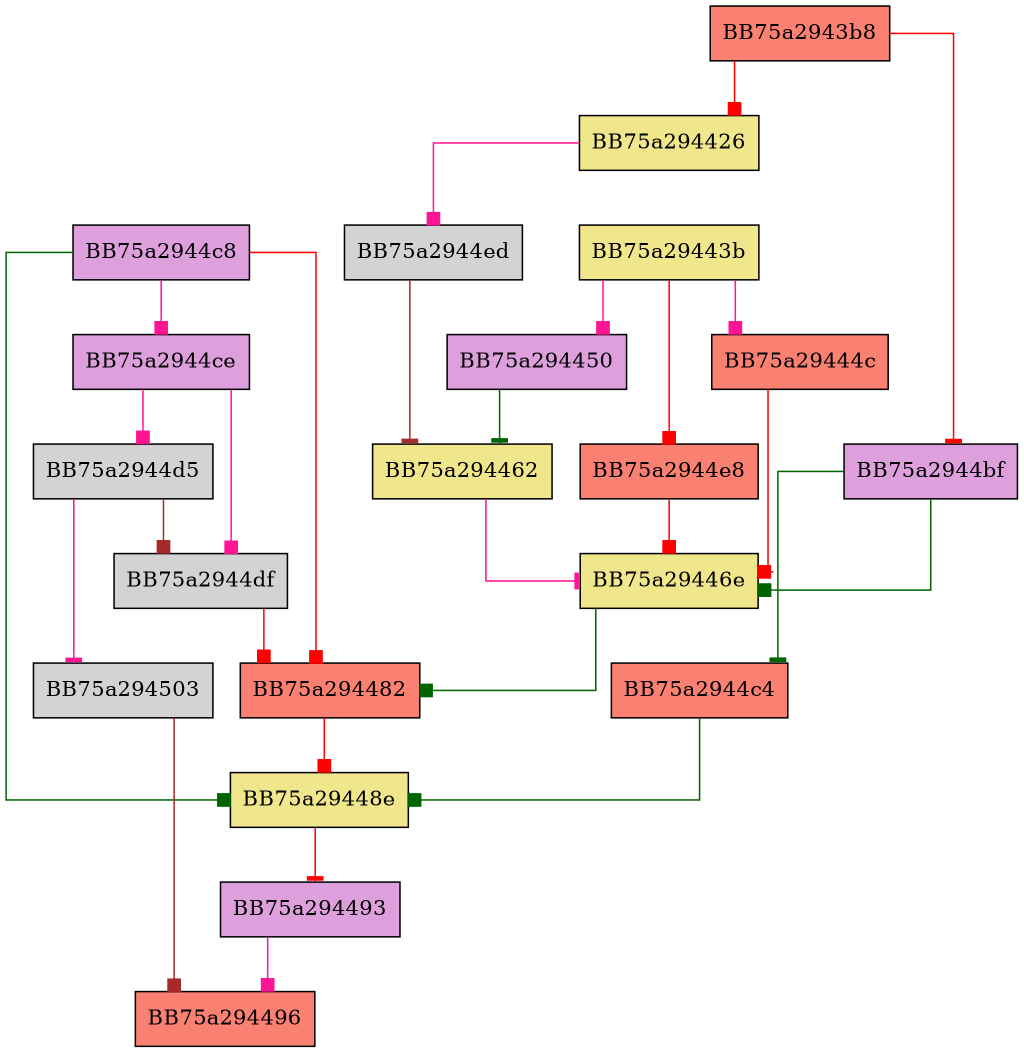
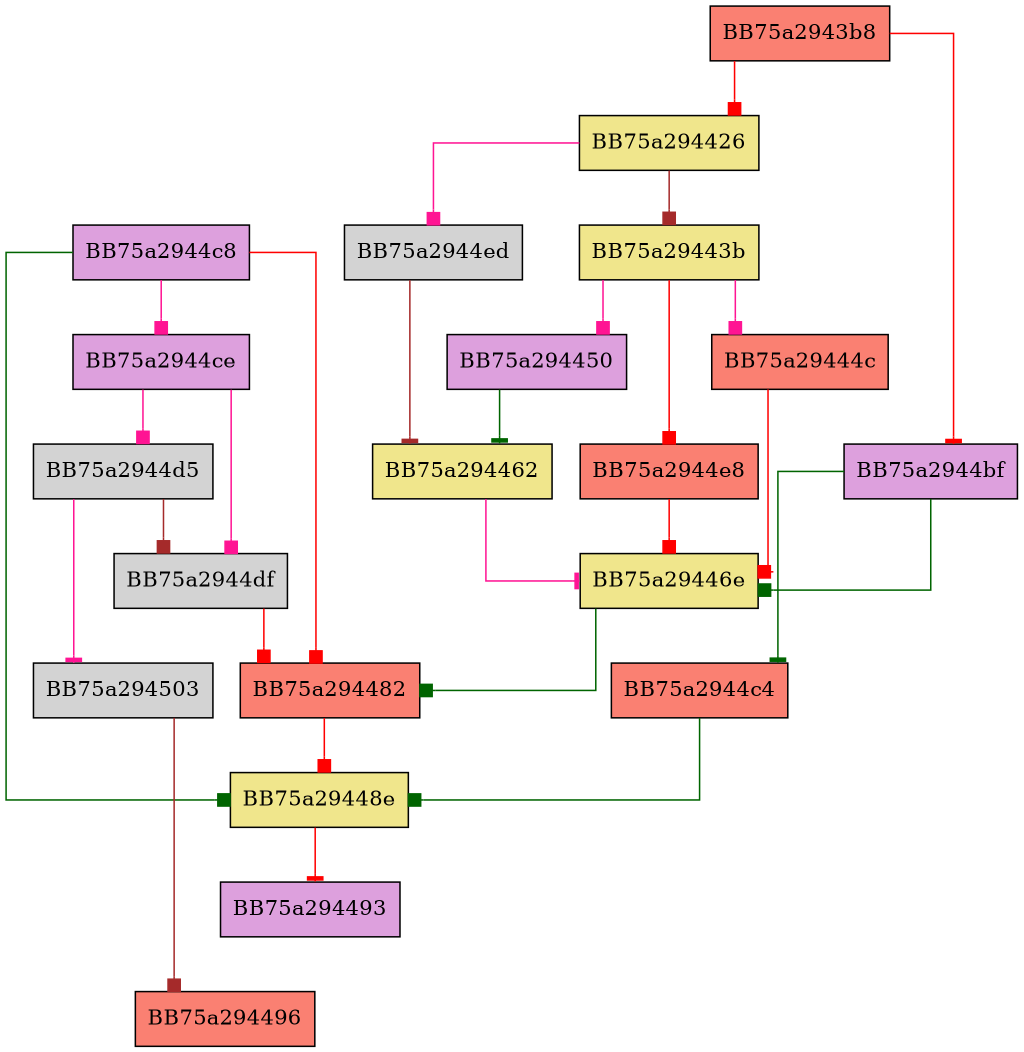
edge "BB75a294426" -> "BB75a29443b": added
edge "BB75a294493" -> "BB75a294496": removed
